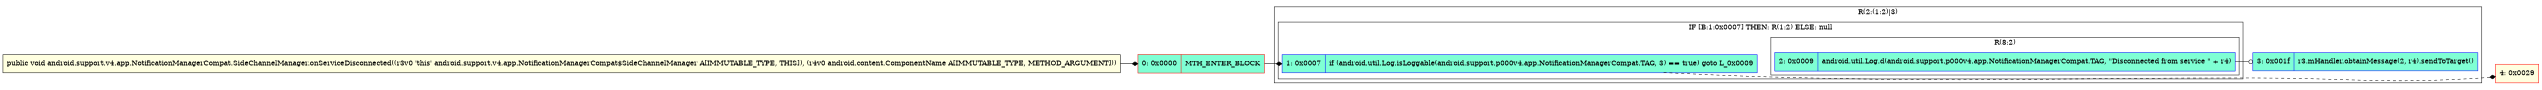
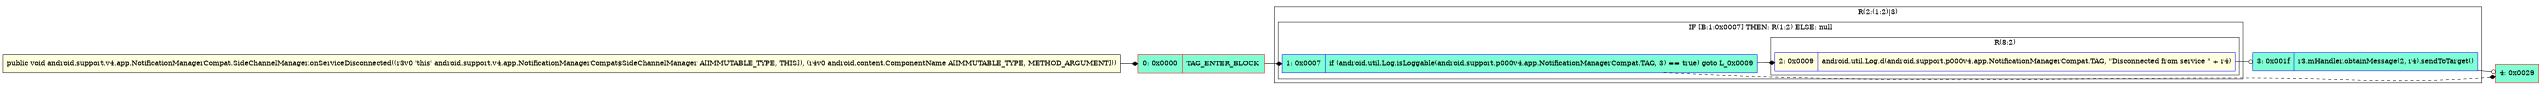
node "2: 0x0009": fillcolor aquamarine -> lightyellow
node "0: 0x0000": text "MTH_ENTER_BLOCK" -> "TAG_ENTER_BLOCK"
edge "1: 0x0007" -> "2: 0x0009": added
edge "3: 0x001f" -> "4: 0x0029": added
node "4: 0x0029": fillcolor lightyellow -> aquamarine
